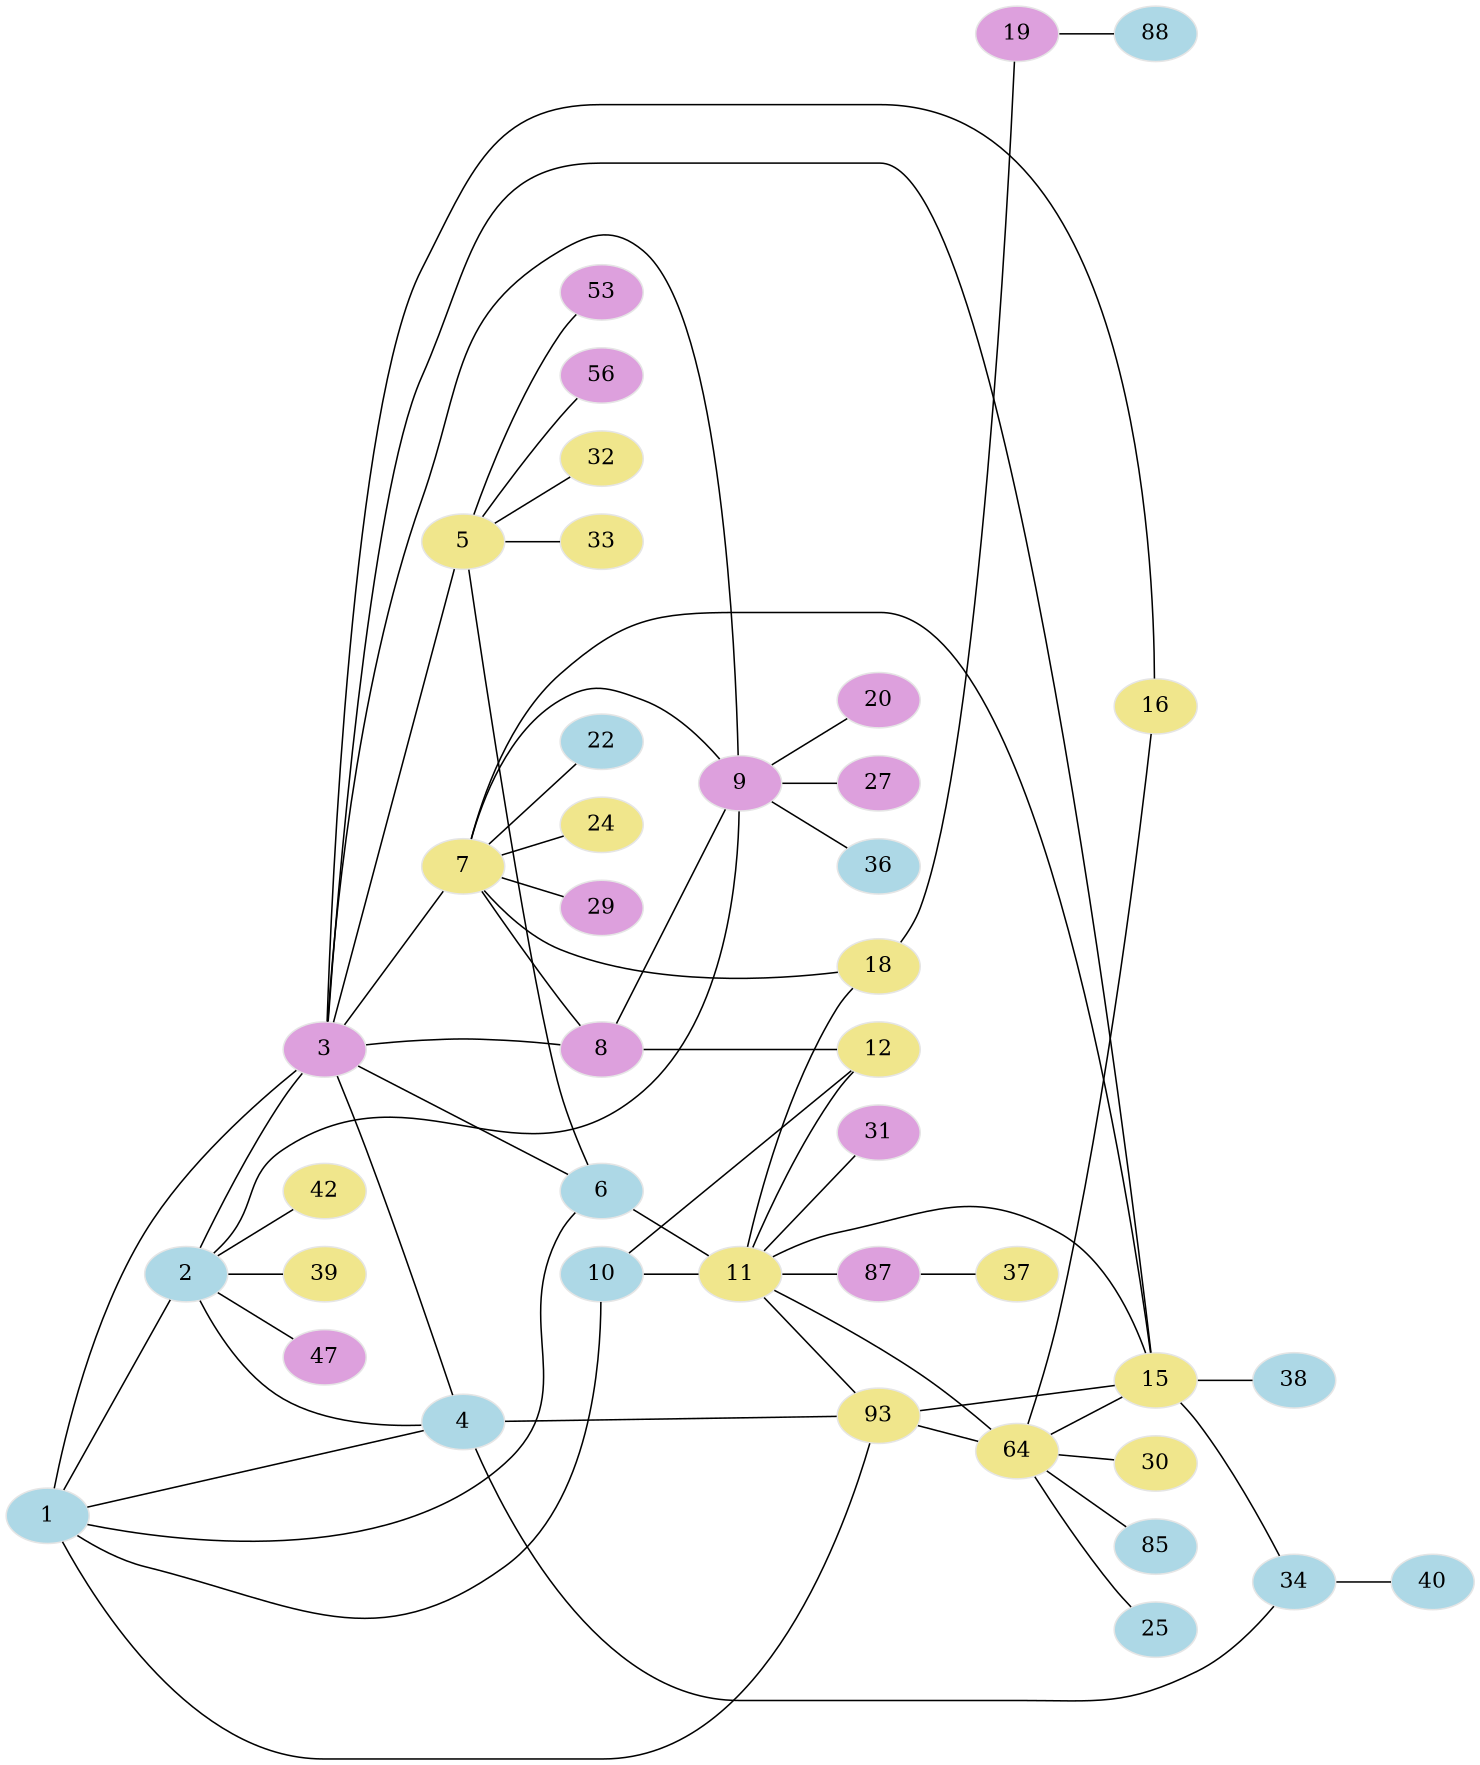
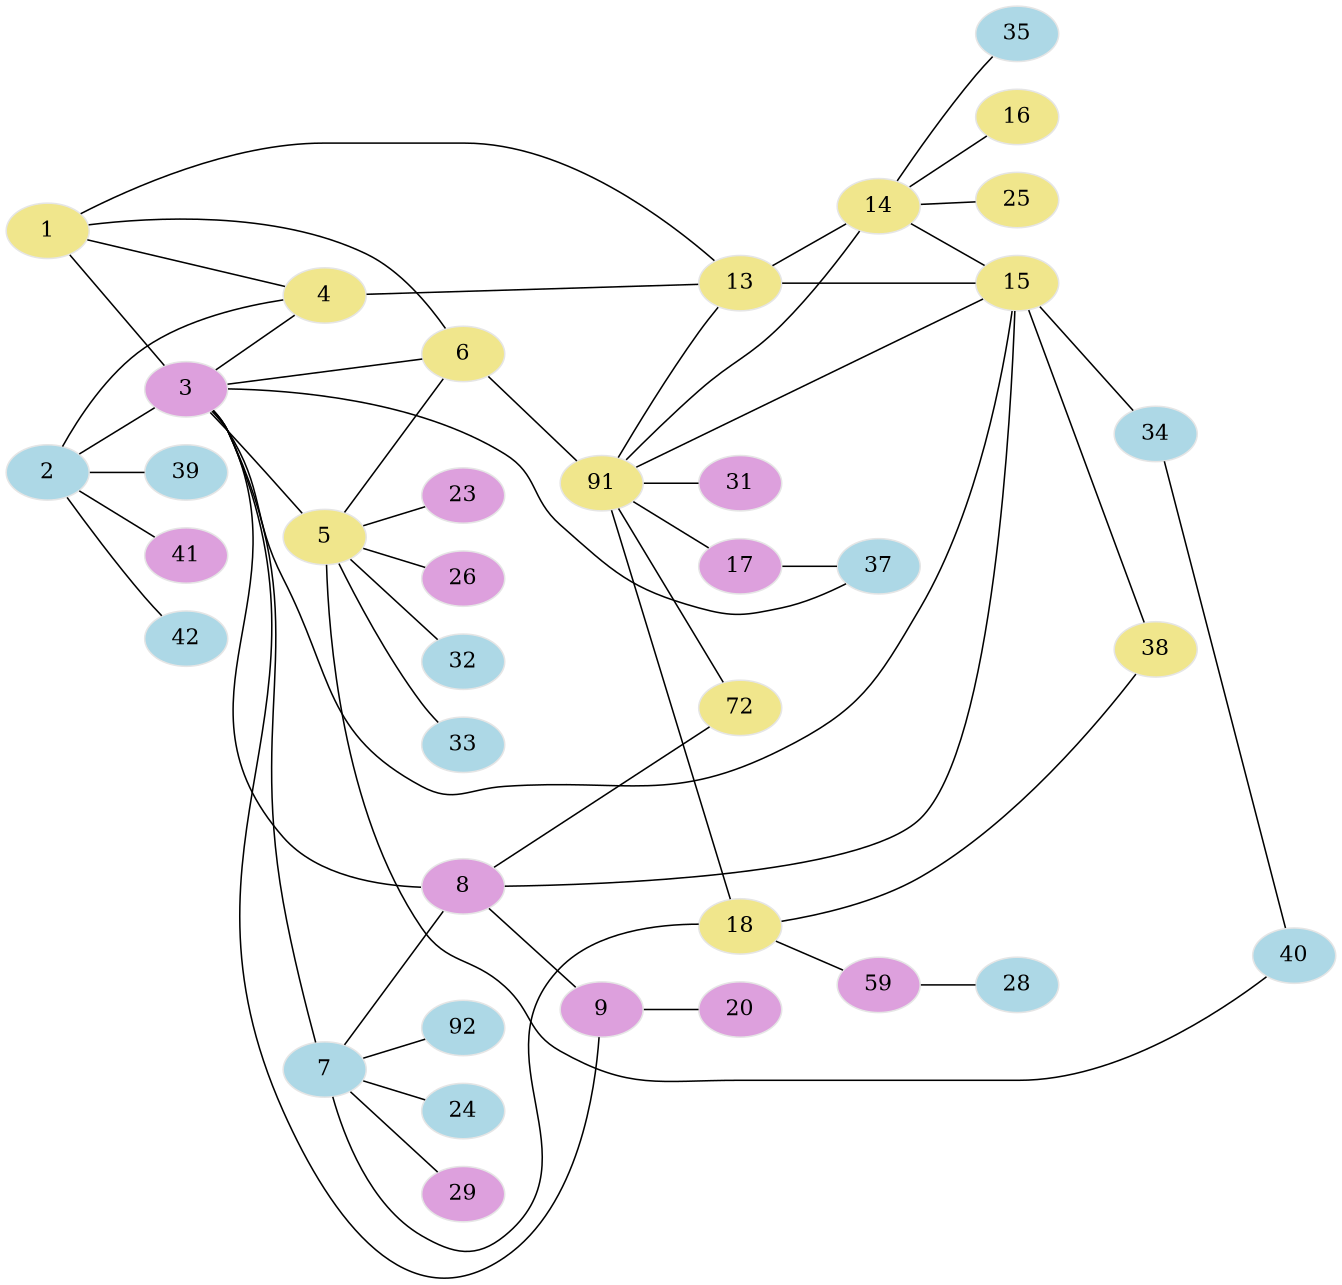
node "19": label "19" -> "59"
node "88": label "88" -> "28"
edge "16" -- "3": now "37" -- "3"
node "53": label "53" -> "23"
node "56": label "56" -> "26"
node "32": fillcolor khaki -> lightblue
node "33": fillcolor khaki -> lightblue
edge "9" -- "7": removed
edge "7" -- "15": now "8" -- "15"
node "22": label "22" -> "92"
node "27": removed
node "24": fillcolor khaki -> lightblue
edge "38" -- "18": added
node "7": fillcolor khaki -> lightblue
node "36": removed
node "12": label "12" -> "72"
edge "5" -- "40": added
edge "9" -- "2": removed
node "42": fillcolor khaki -> lightblue
node "6": fillcolor lightblue -> khaki
node "39": fillcolor khaki -> lightblue
node "10": removed
node "11": label "11" -> "91"
node "87": label "87" -> "17"
node "37": fillcolor khaki -> lightblue
node "47": label "47" -> "41"
node "38": fillcolor lightblue -> khaki
edge "2" -- "1": removed
node "93": label "93" -> "13"
node "4": fillcolor lightblue -> khaki
node "64": label "64" -> "14"
node "30": removed
node "1": fillcolor lightblue -> khaki
node "85": label "85" -> "35"
node "25": fillcolor lightblue -> khaki
edge "4" -- "34": removed
